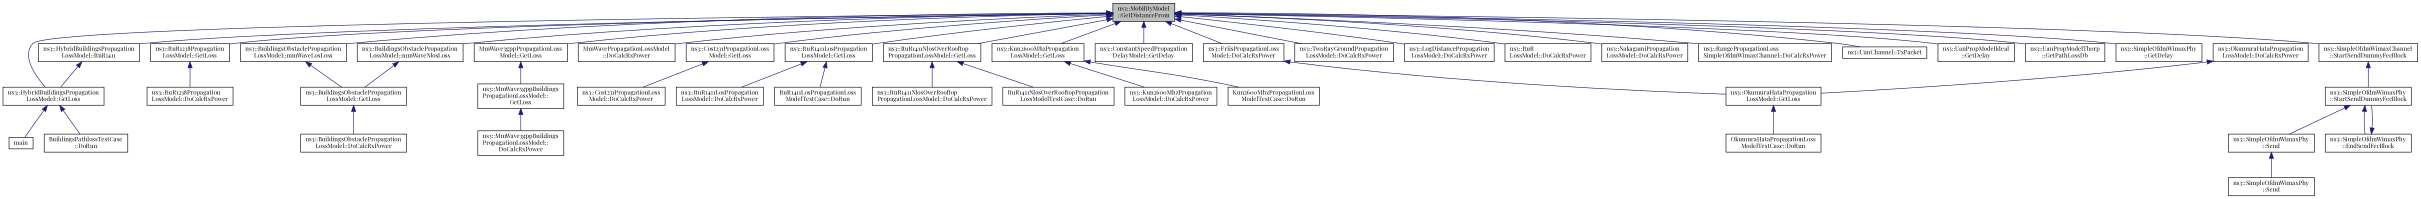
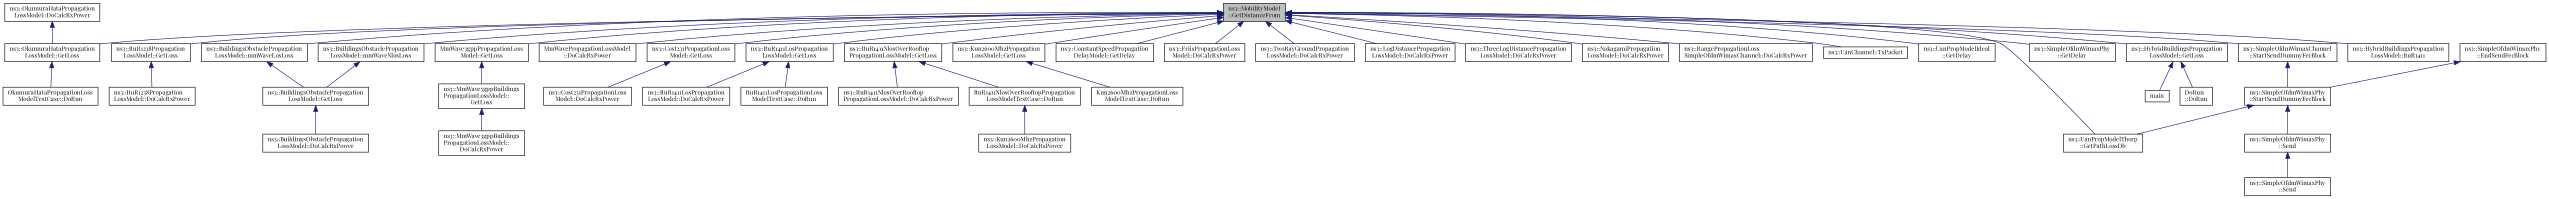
node "ns3::ItuR LossModel::DoCalcRxPower": label "ns3::ItuR LossModel::DoCalcRxPower" -> "ns3::ThreeLogDistancePropagation LossModel::DoCalcRxPower"
edge "ns3::Kun2600MhzPropagation LossModel::DoCalcRxPower" -> "ns3::Kun2600MhzPropagation LossModel::GetLoss": now "ns3::Kun2600MhzPropagation LossModel::DoCalcRxPower" -> "ItuR1411NlosOverRooftopPropagation LossModelTestCase::DoRun"
edge "ns3::HybridBuildingsPropagation LossModel::GetLoss" -> "ns3::HybridBuildingsPropagation LossModel::ItuR1411": removed
edge "ns3::OkumuraHataPropagation LossModel::GetLoss" -> "ns3::FriisPropagationLoss Model::DoCalcRxPower": now "ns3::OkumuraHataPropagation LossModel::GetLoss" -> "ns3::MobilityModel ::GetDistanceFrom"
edge "ns3::SimpleOfdmWimaxPhy ::EndSendFecBlock" -> "ns3::SimpleOfdmWimaxPhy ::StartSendDummyFecBlock": now "ns3::UanPropModelThorp ::GetPathLossDb" -> "ns3::SimpleOfdmWimaxPhy ::StartSendDummyFecBlock"
node "BuildingsPathlossTestCase ::DoRun": label "BuildingsPathlossTestCase ::DoRun" -> "DoRun ::DoRun"
